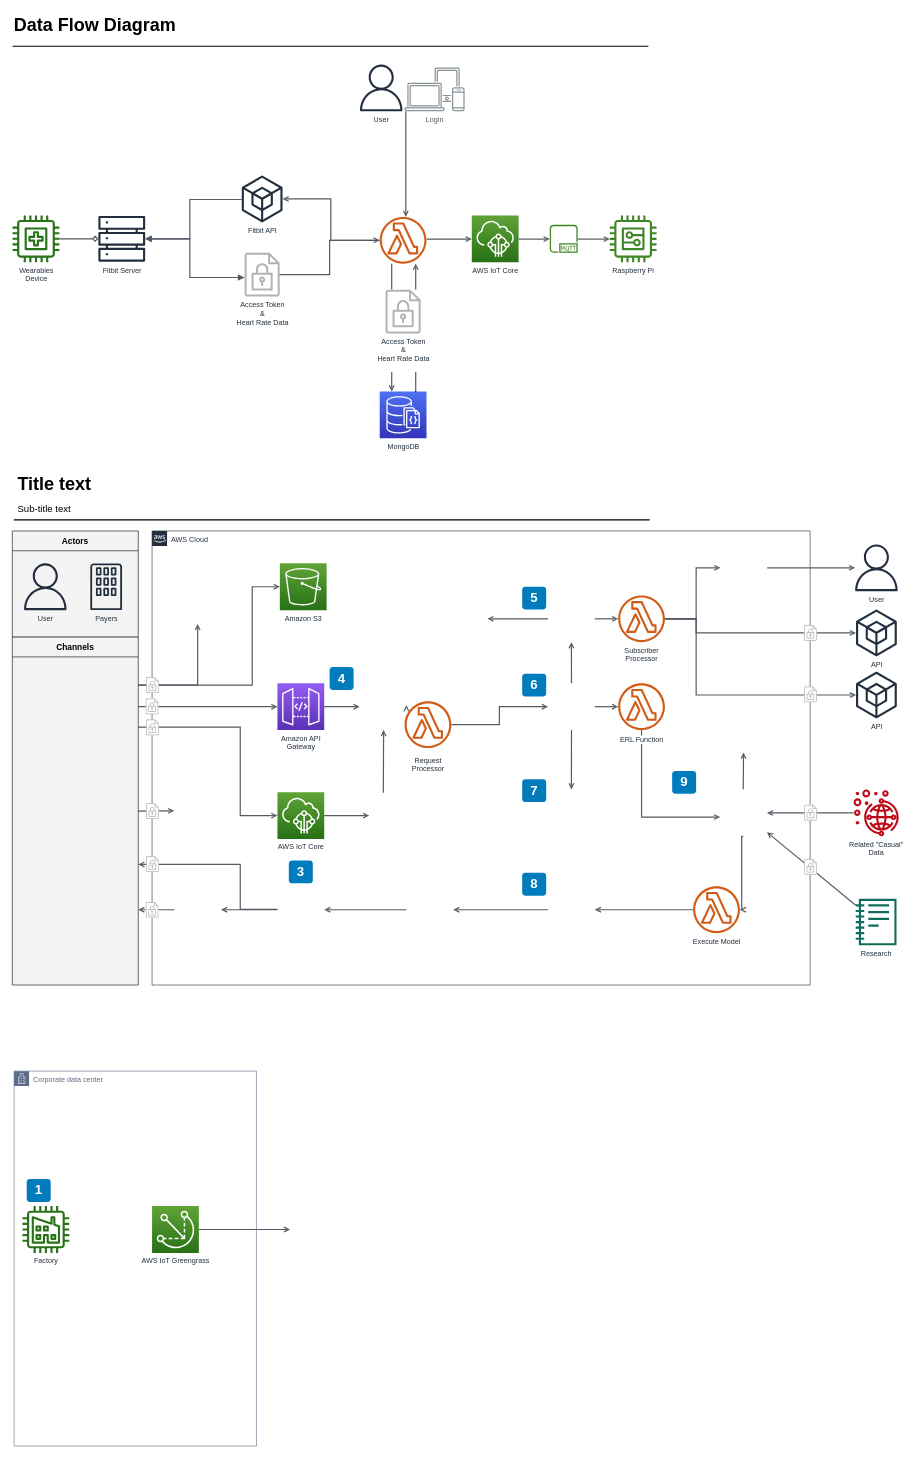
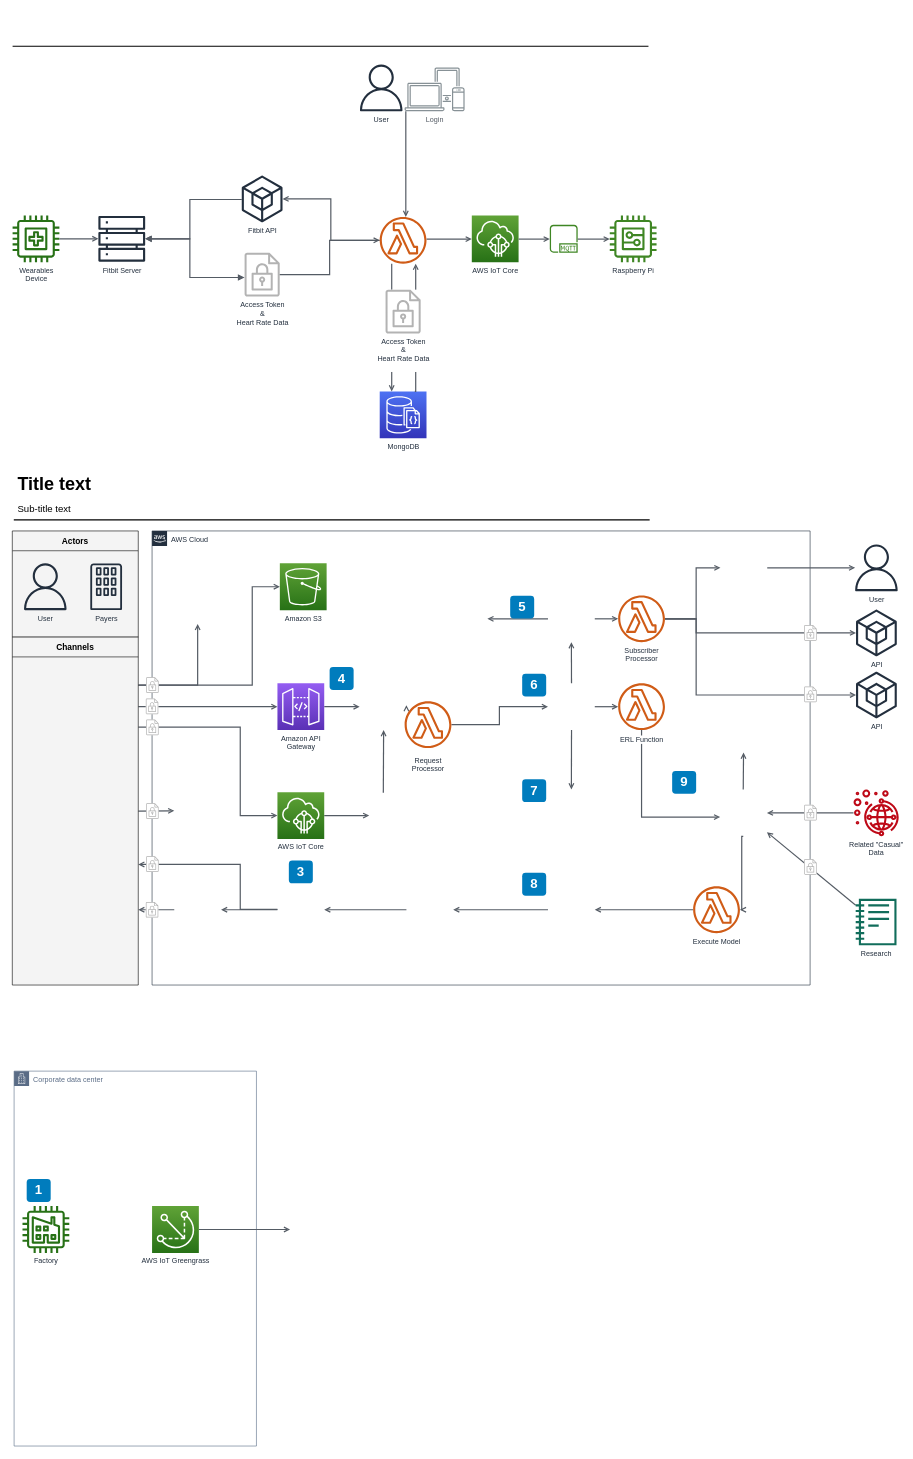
node "Data Flow Diagram": removed
edge "Wearables Device" -> "Fitbit Server": arrowhead diamond -> open
node "5": moved (534, 598) -> (522, 607)
